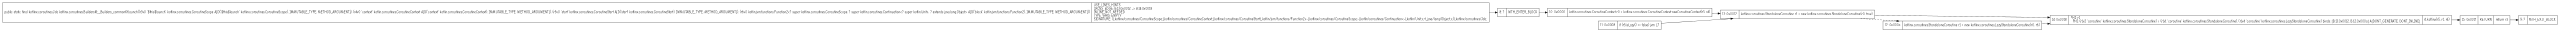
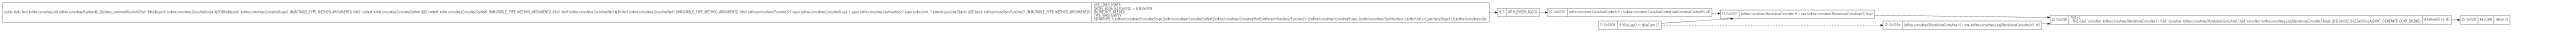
edge "13: 0x0012" -> "12: 0x000a": now "11: 0x0008" -> "12: 0x000a"
node "9: ?": removed
